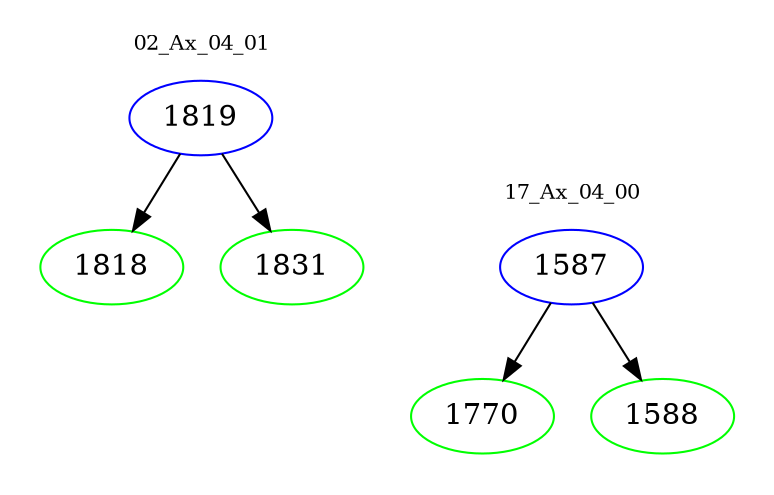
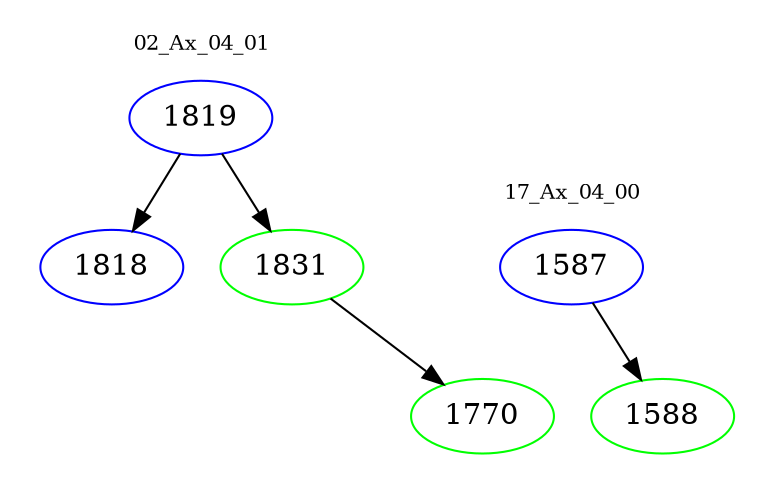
node "1818": color green -> blue
edge "1587" -> "1770": now "1831" -> "1770"
